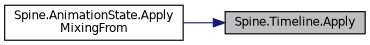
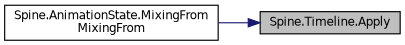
node "Spine.AnimationState.Apply MixingFrom": label "Spine.AnimationState.Apply MixingFrom" -> "Spine.AnimationState.MixingFrom MixingFrom"
